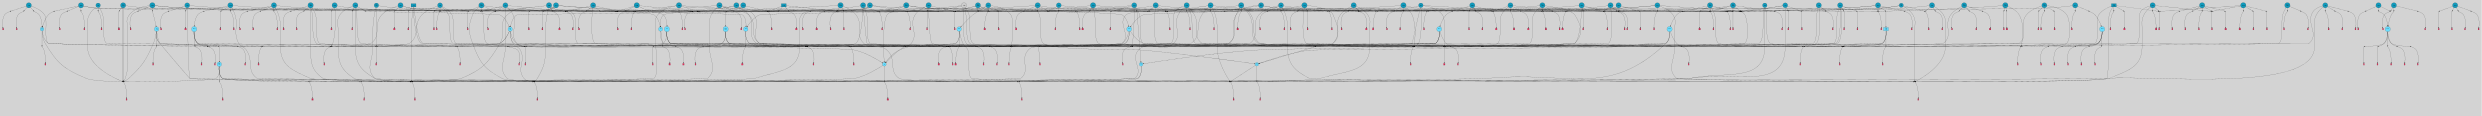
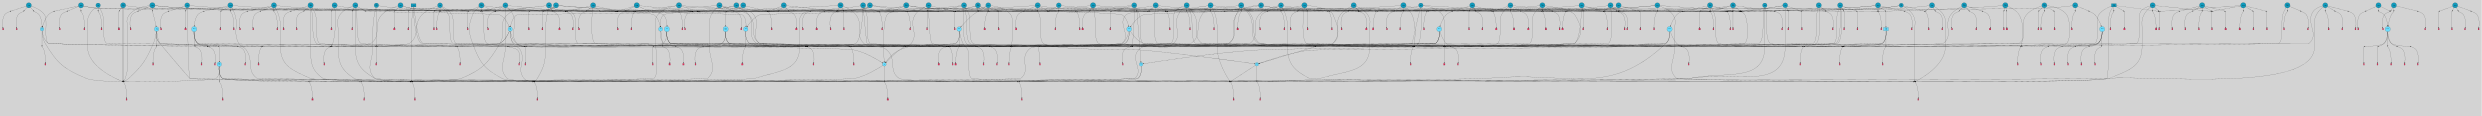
node "T195": shape box -> circle
node "T180": fillcolor #cccccc -> #1199bb
